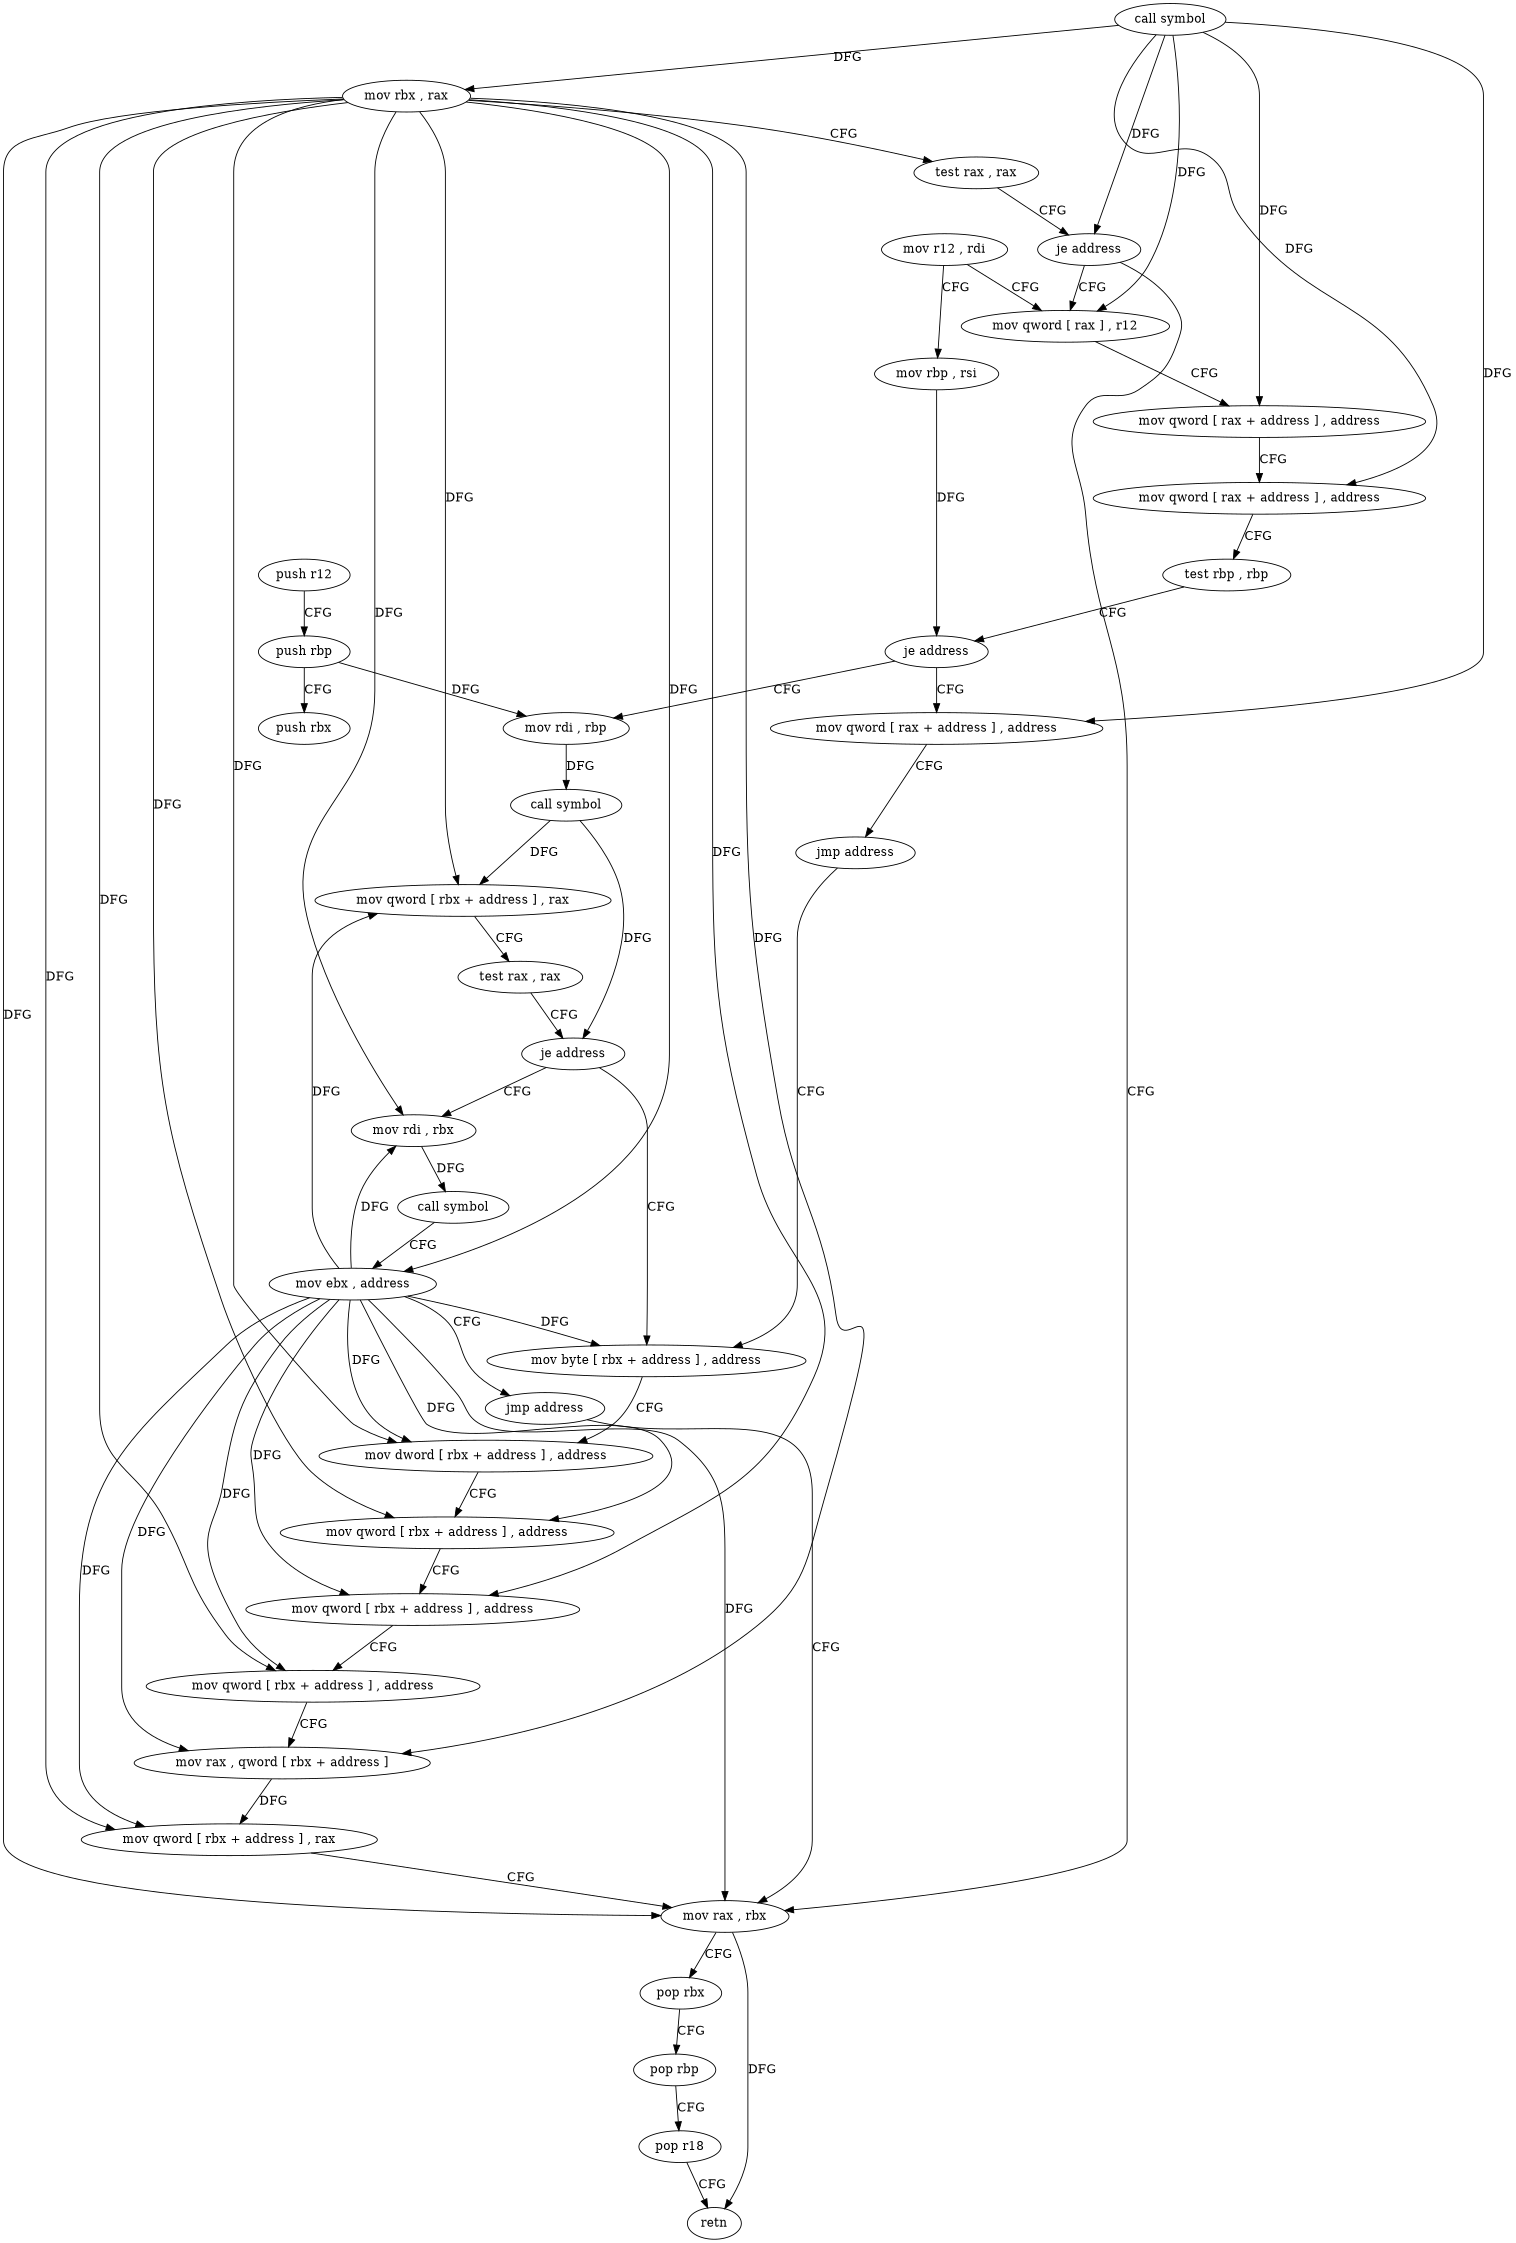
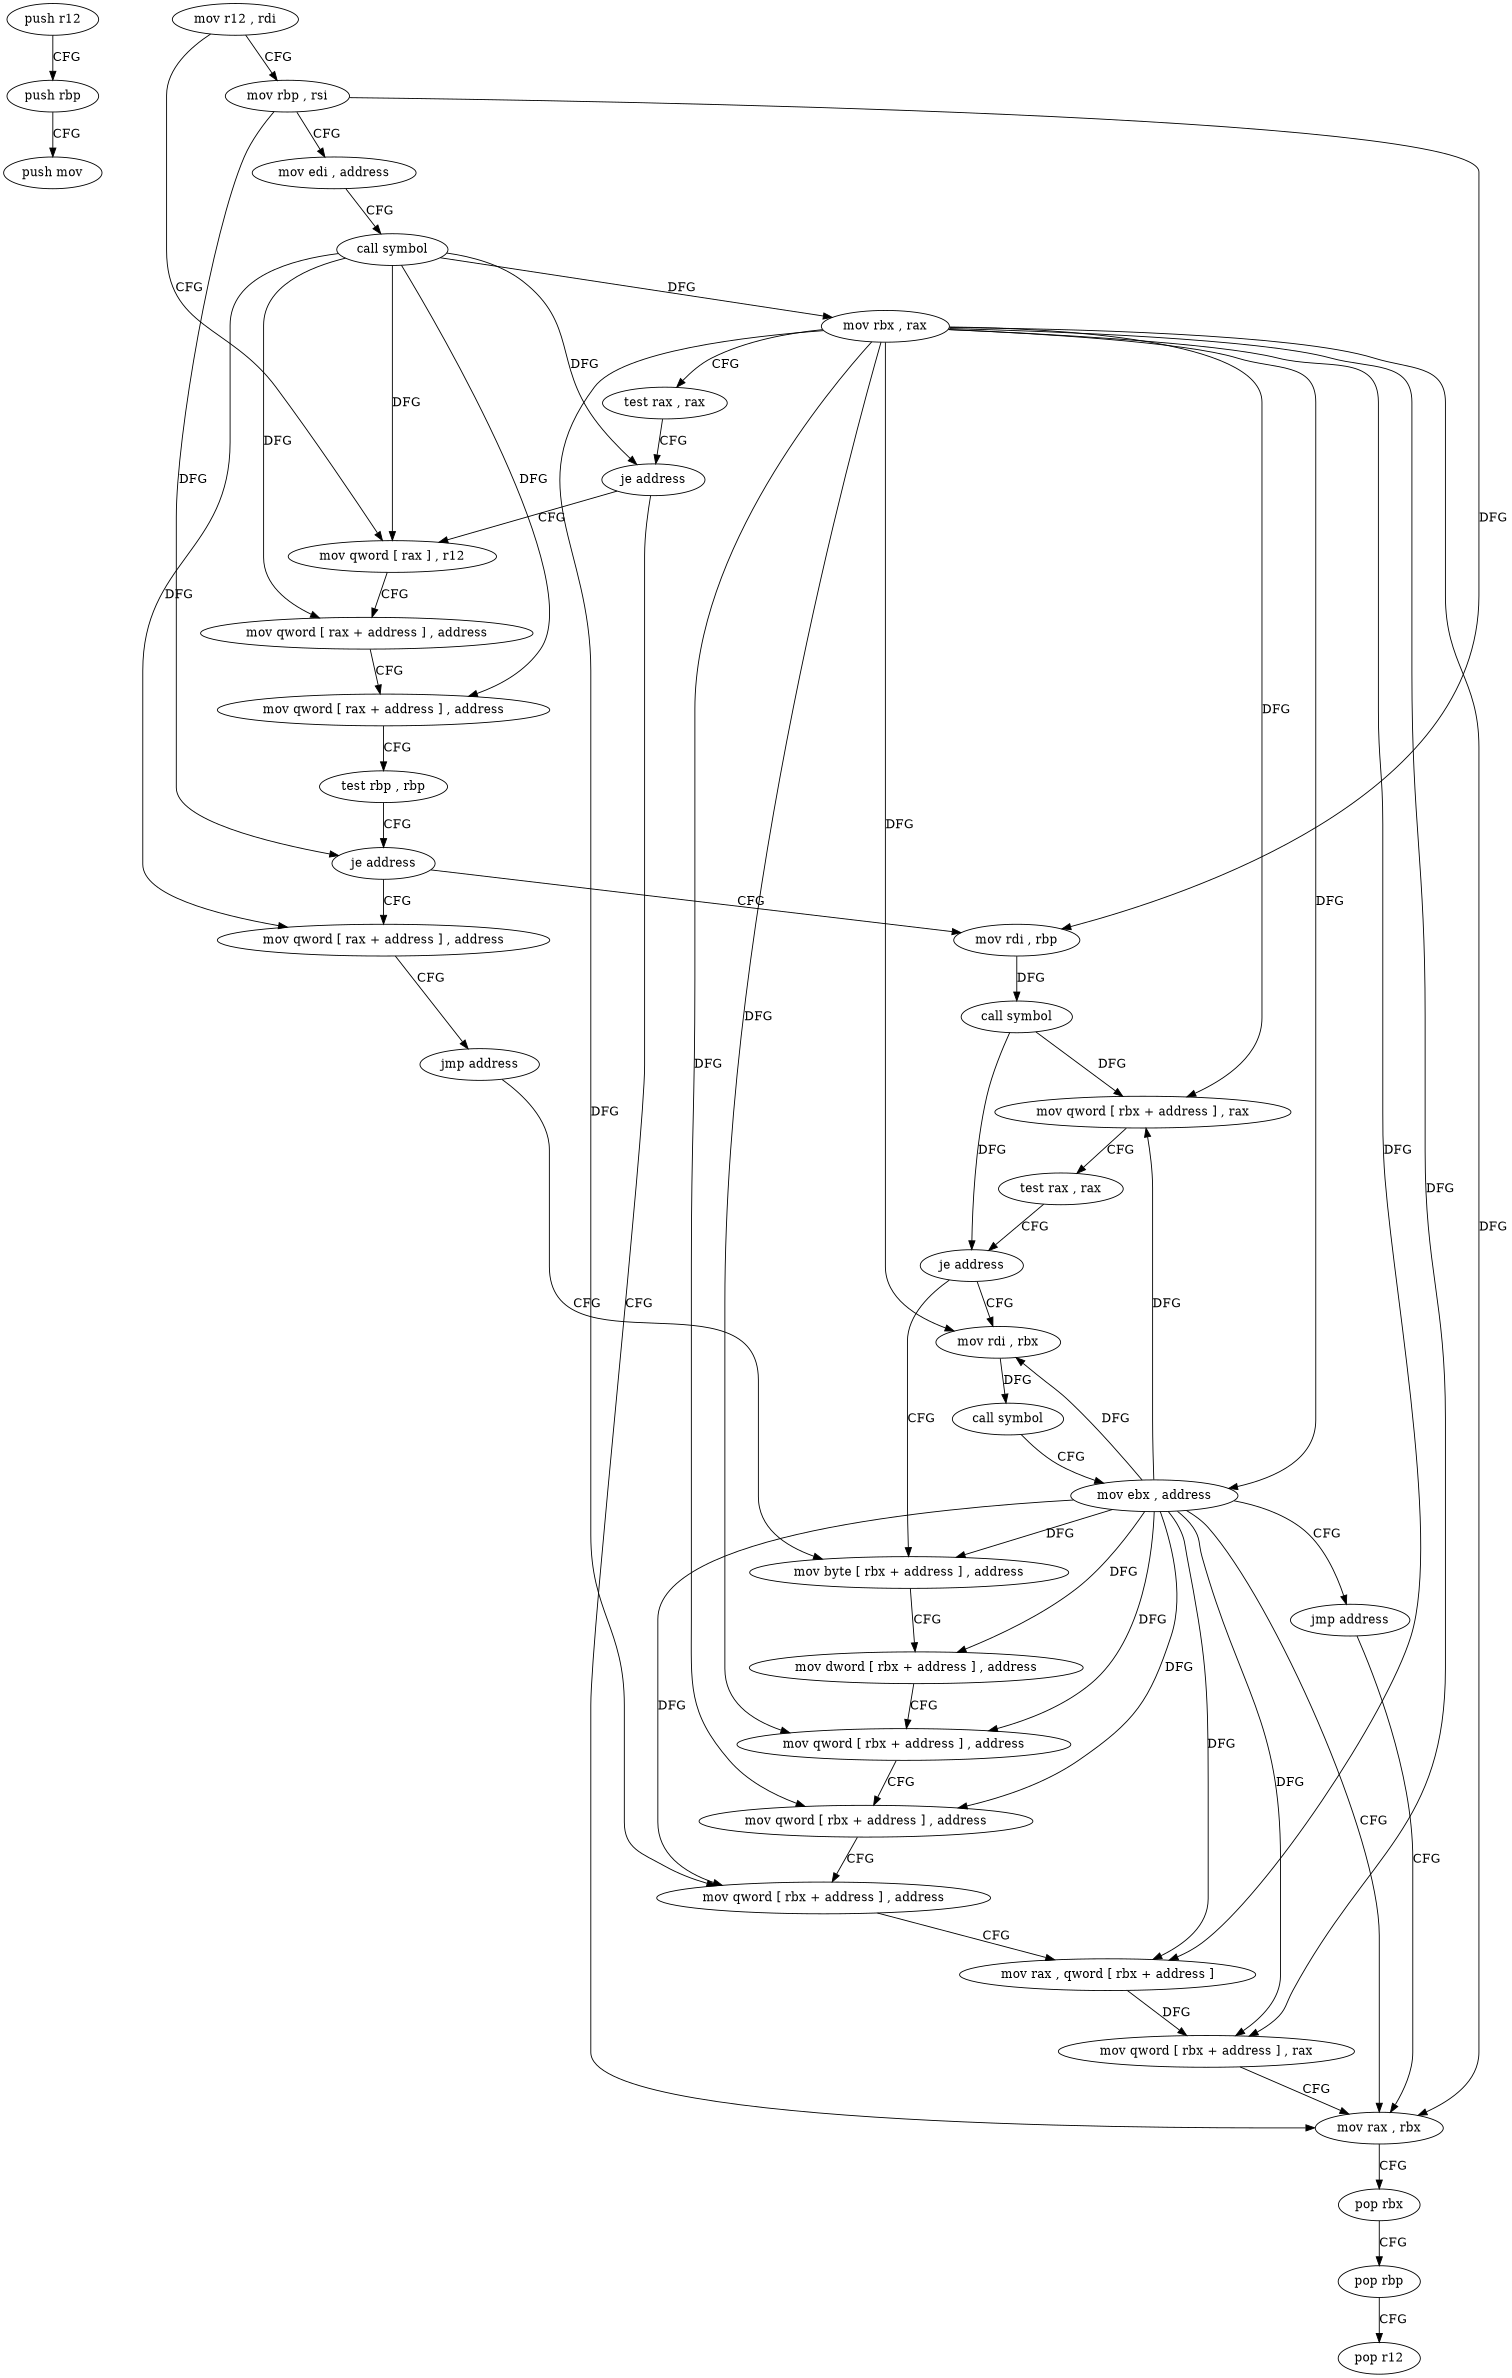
node "mov edi , address": added
edge "push rbp" -> "mov rdi , rbp": now "mov rbp , rsi" -> "mov rdi , rbp"
node "push rbx": label "push rbx" -> "push mov"
edge "mov rbx , rax" -> "mov dword [ rbx + address ] , address": removed, label "DFG"
edge "mov ebx , address" -> "mov rax , rbx": label "DFG" -> "CFG"
node "pop r18": label "pop r18" -> "pop r12"
node "retn": removed
